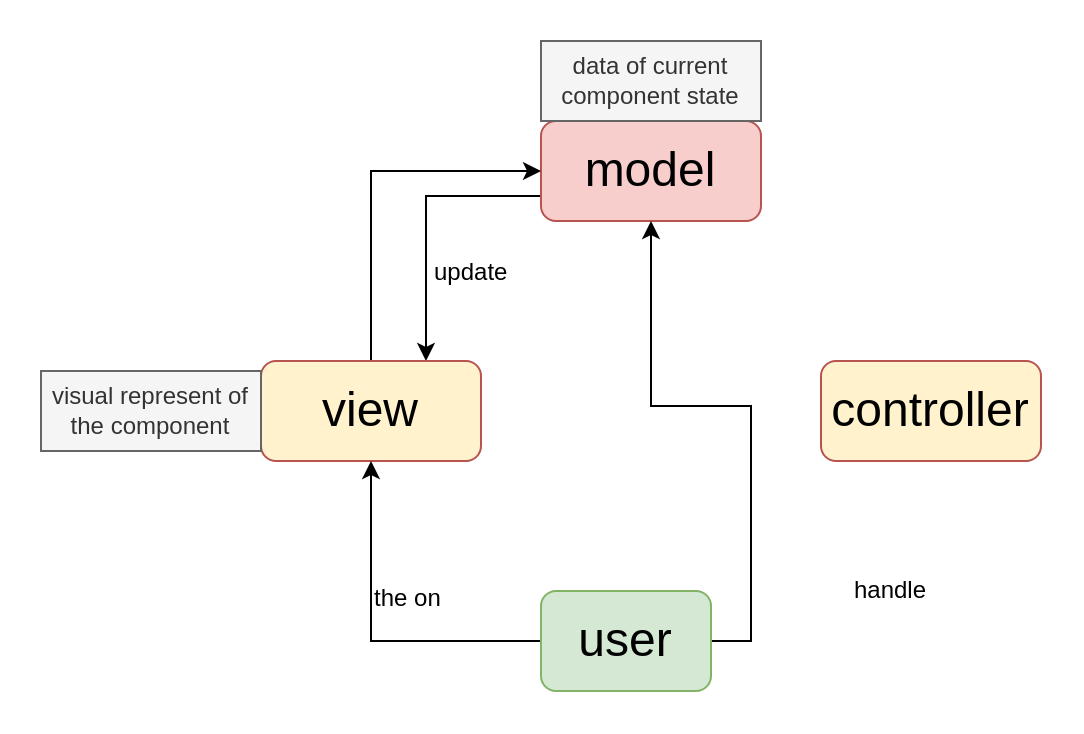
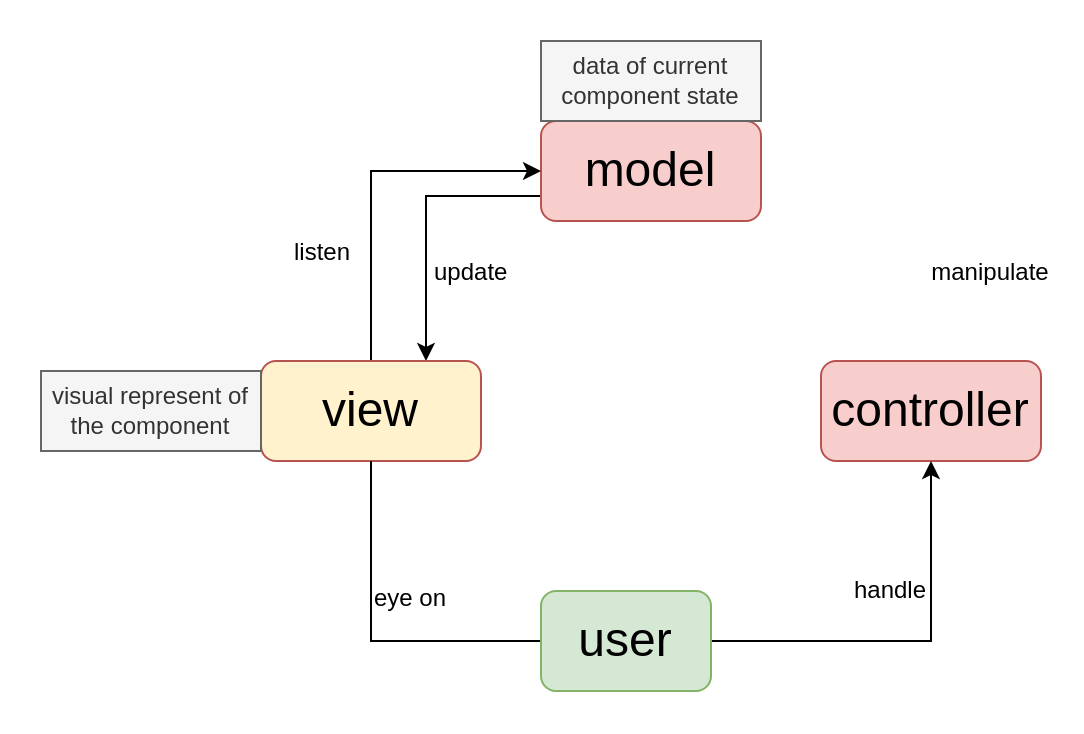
node "listen": added
node "manipulate": added
edge "user" -> "model": now "user" -> "controller"
node "controller": fillcolor #fff2cc -> #f8cecc
edge "user" -> "view": arrowhead classic -> none
node "the on": label "the on" -> "eye on"
